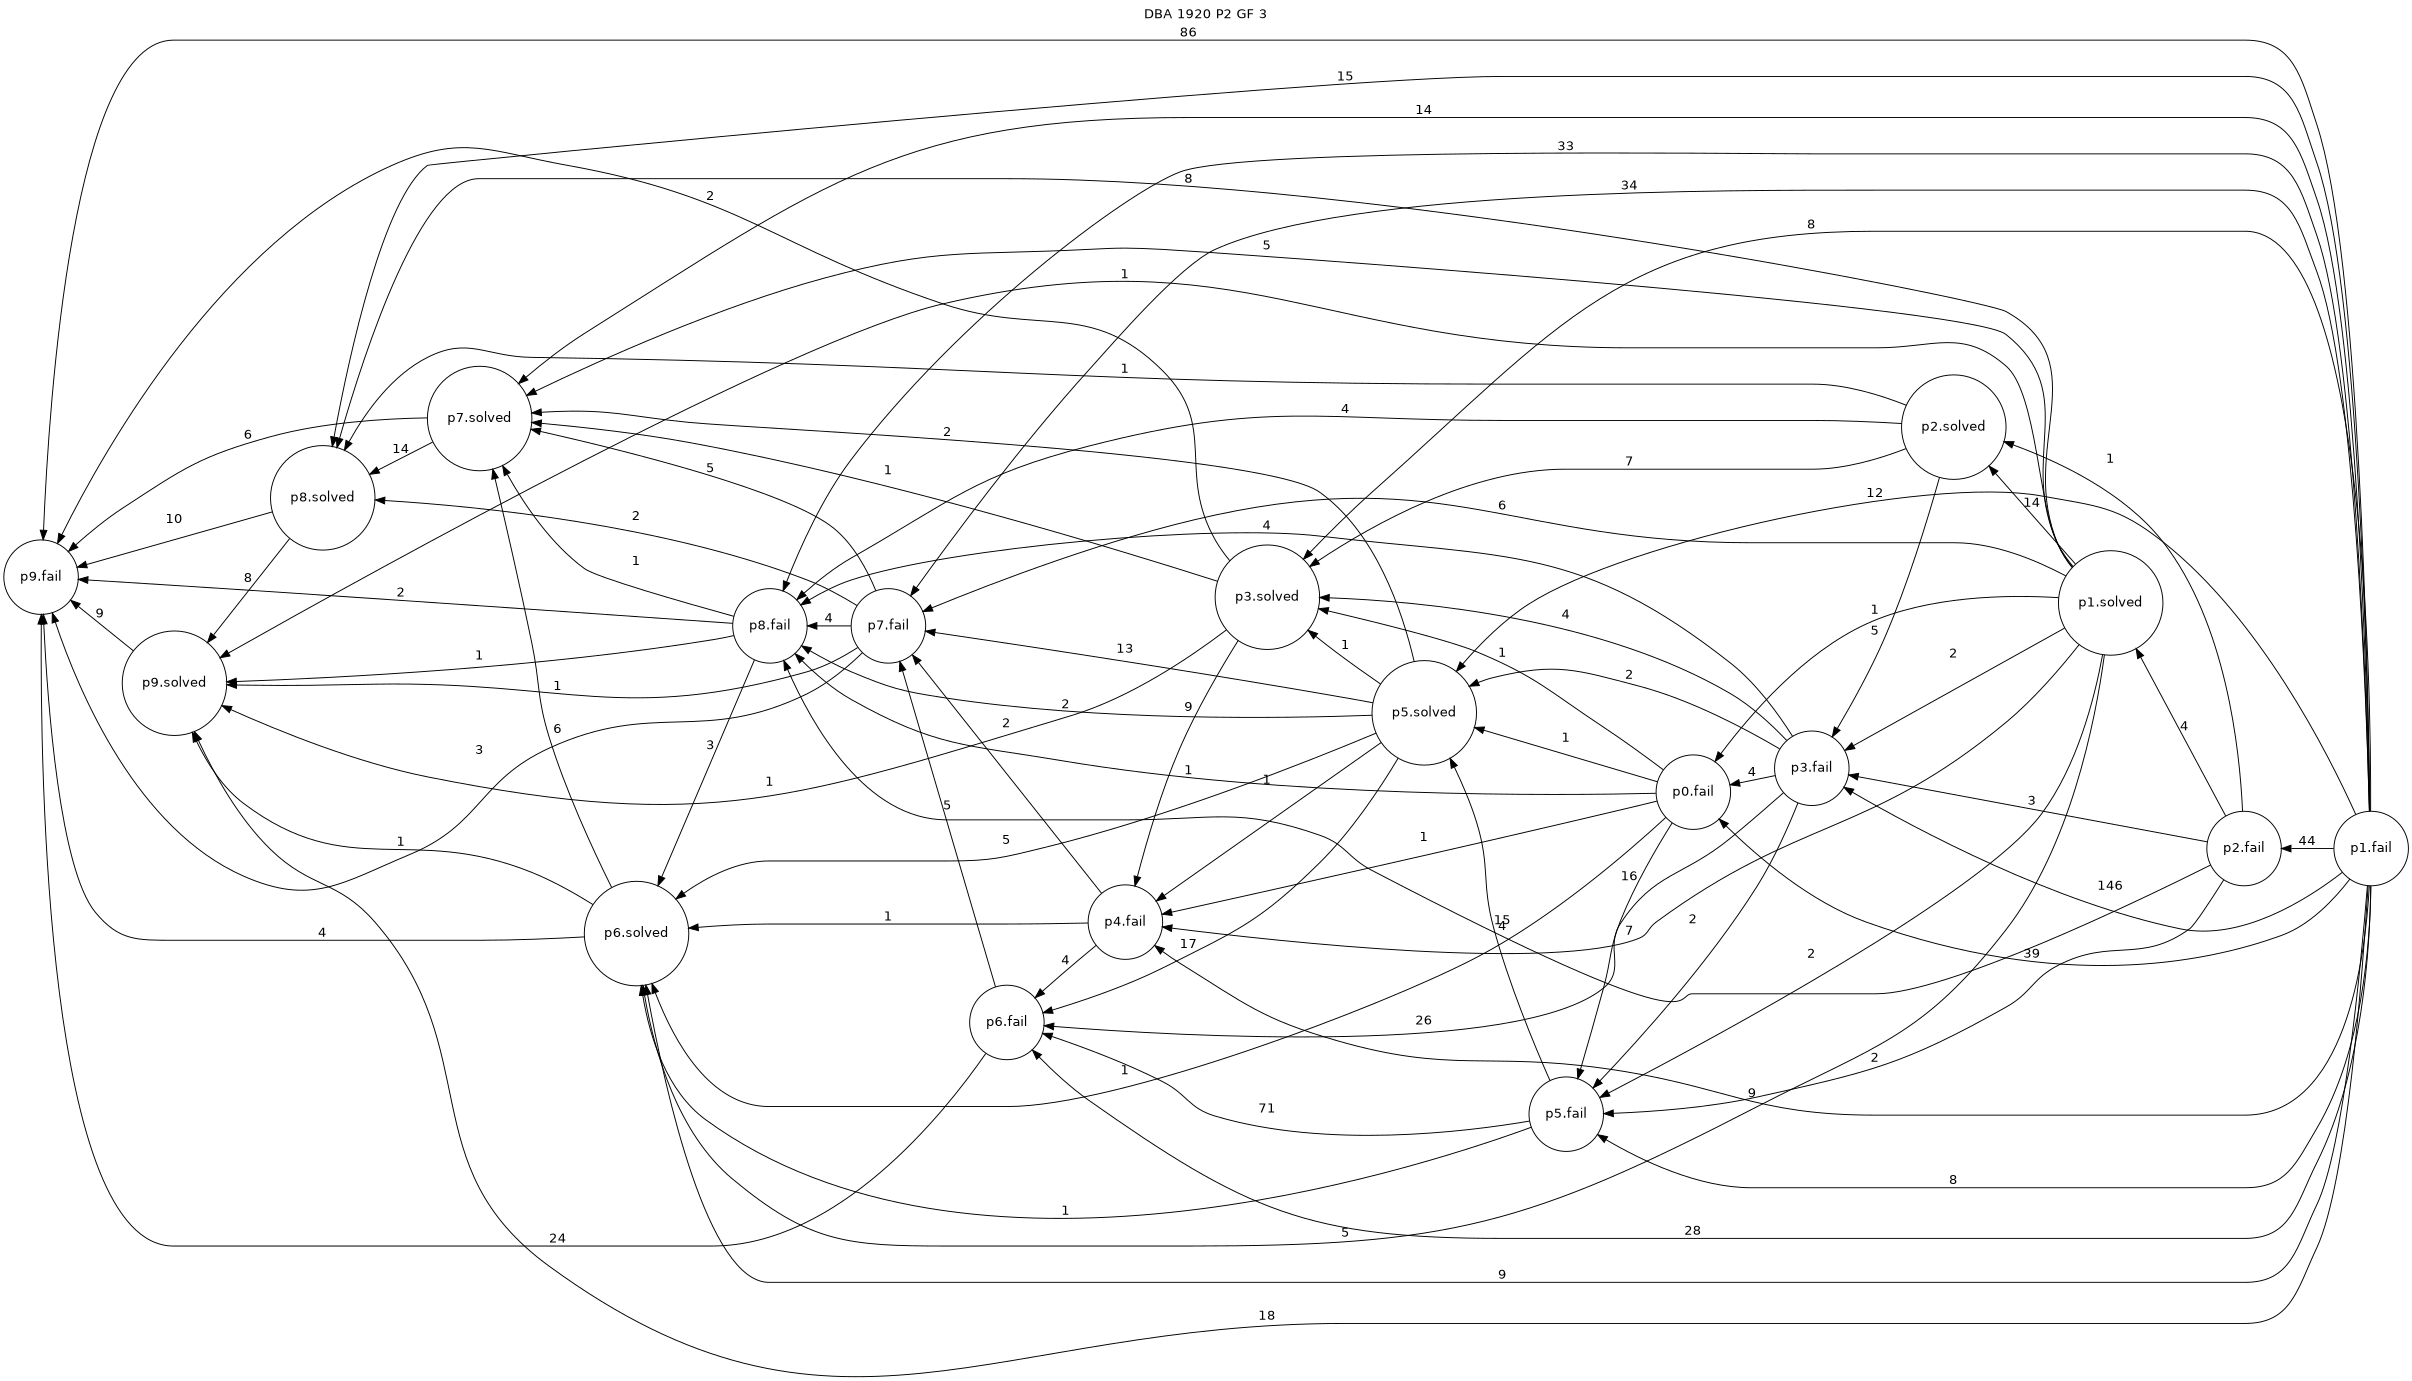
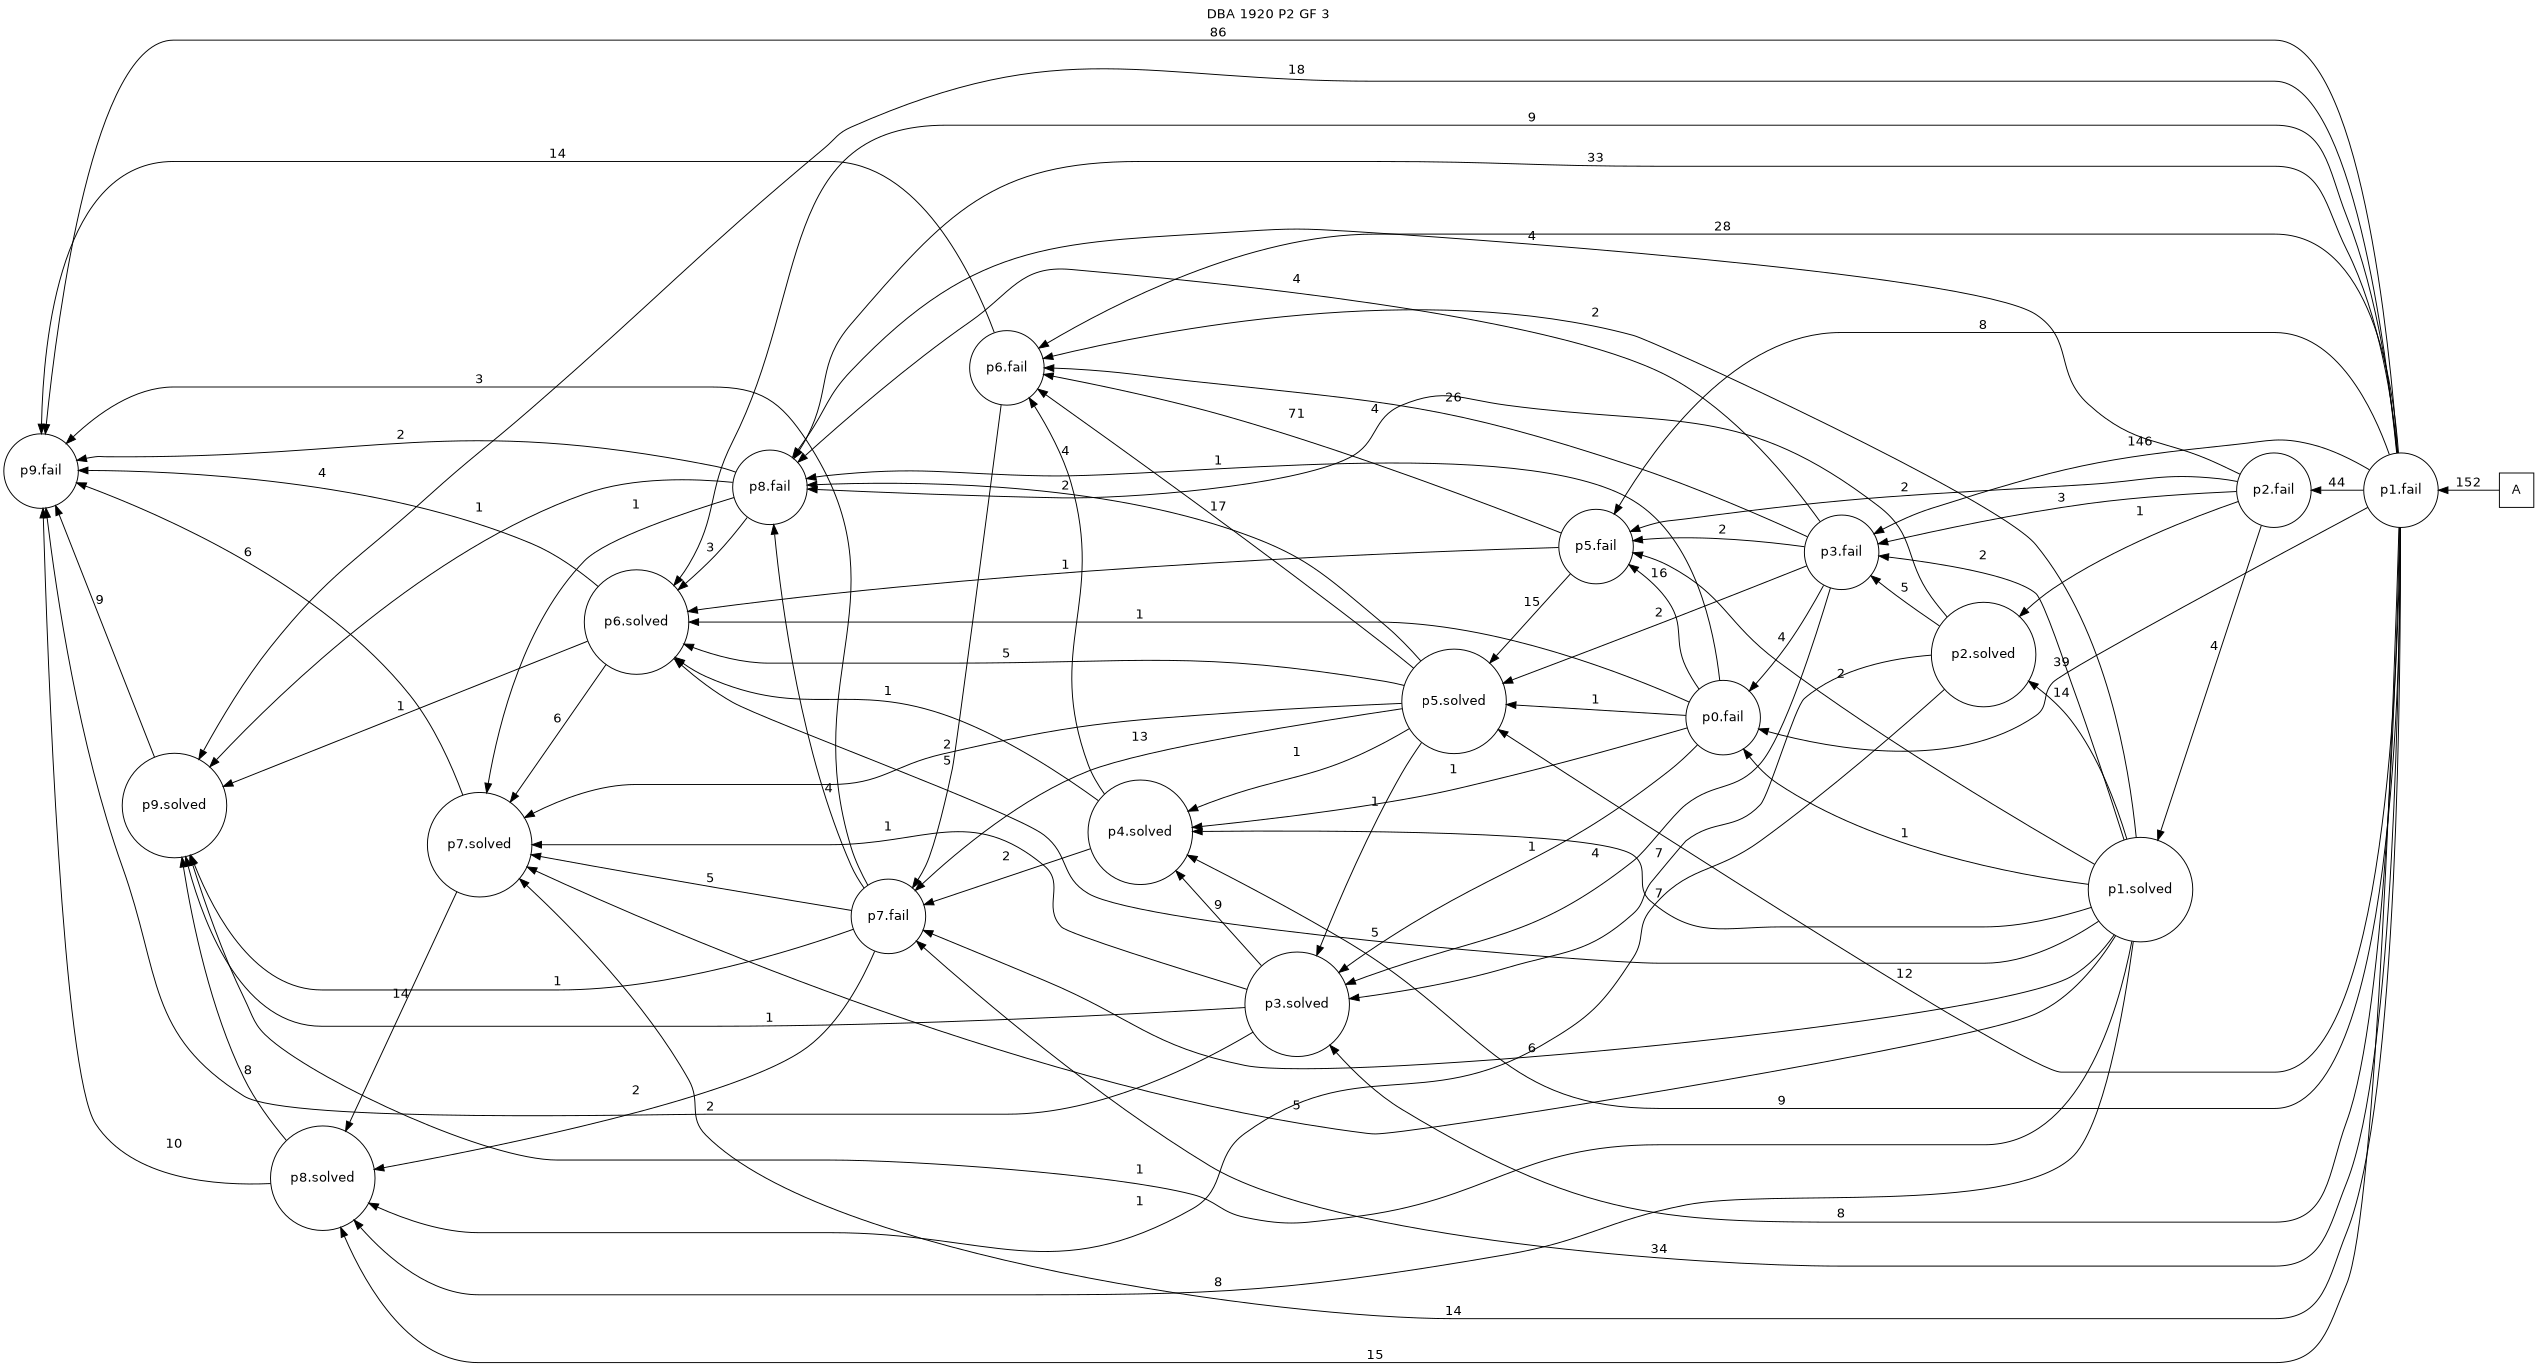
edge "p1.solved" -> "p6.fail": added, label "2"
node "A": added
node "p4.fail": label "p4.fail" -> "p4.solved"
edge "p6.fail" -> "p9.fail": label "24" -> "14"
